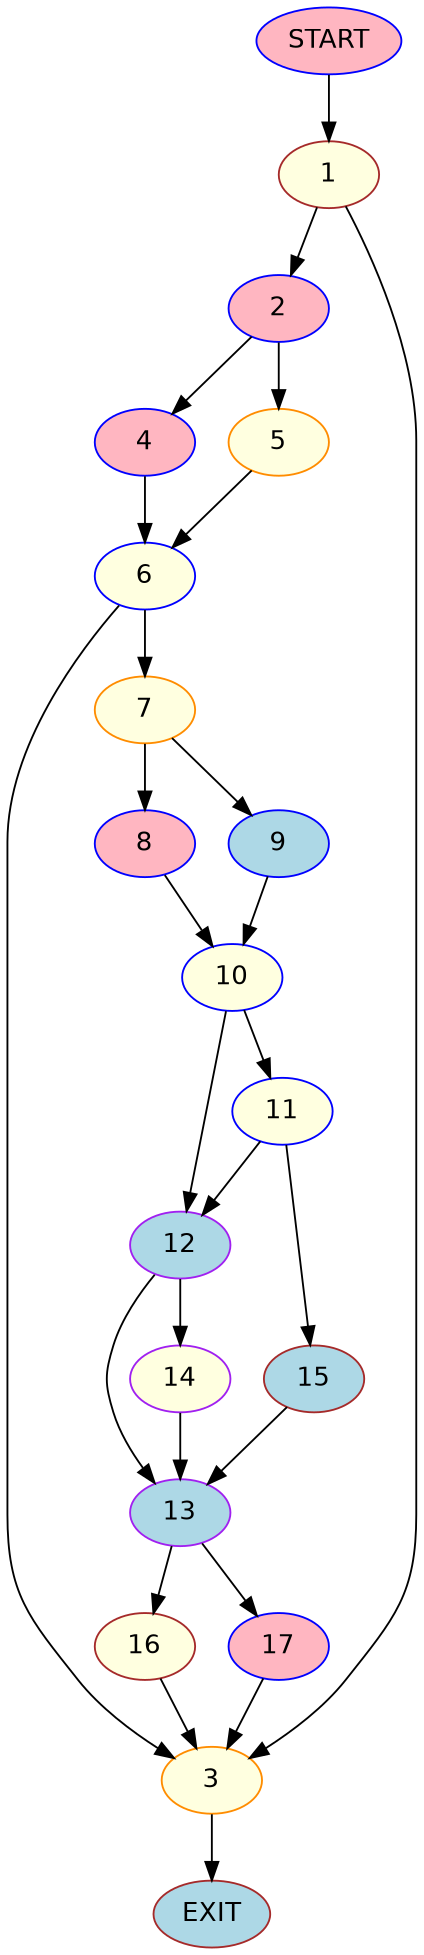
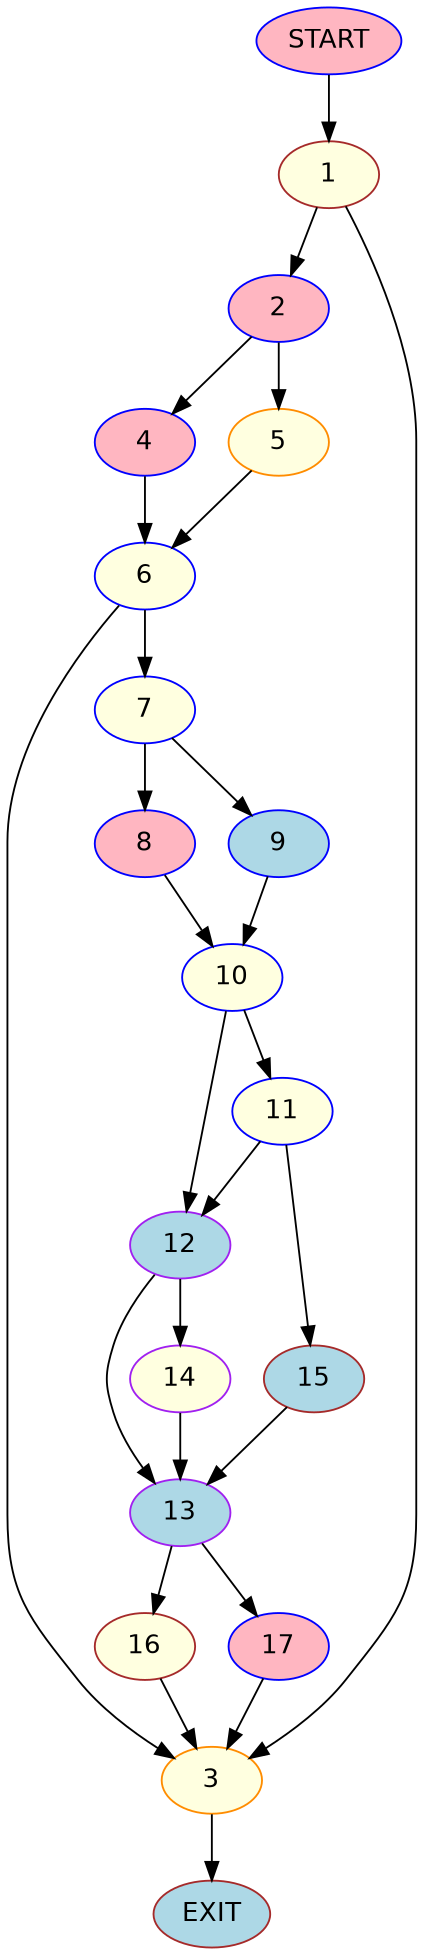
node "7": color darkorange -> blue
